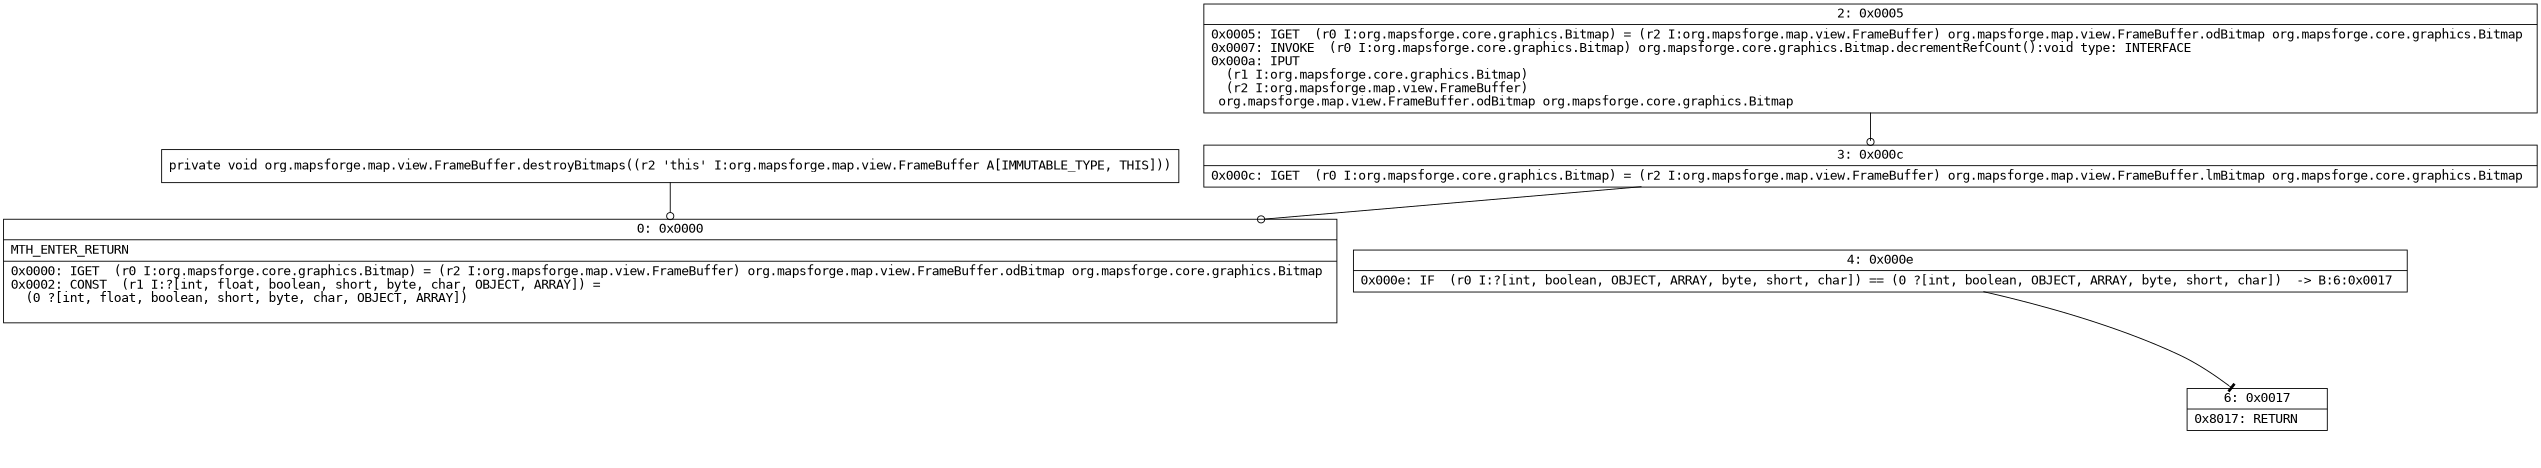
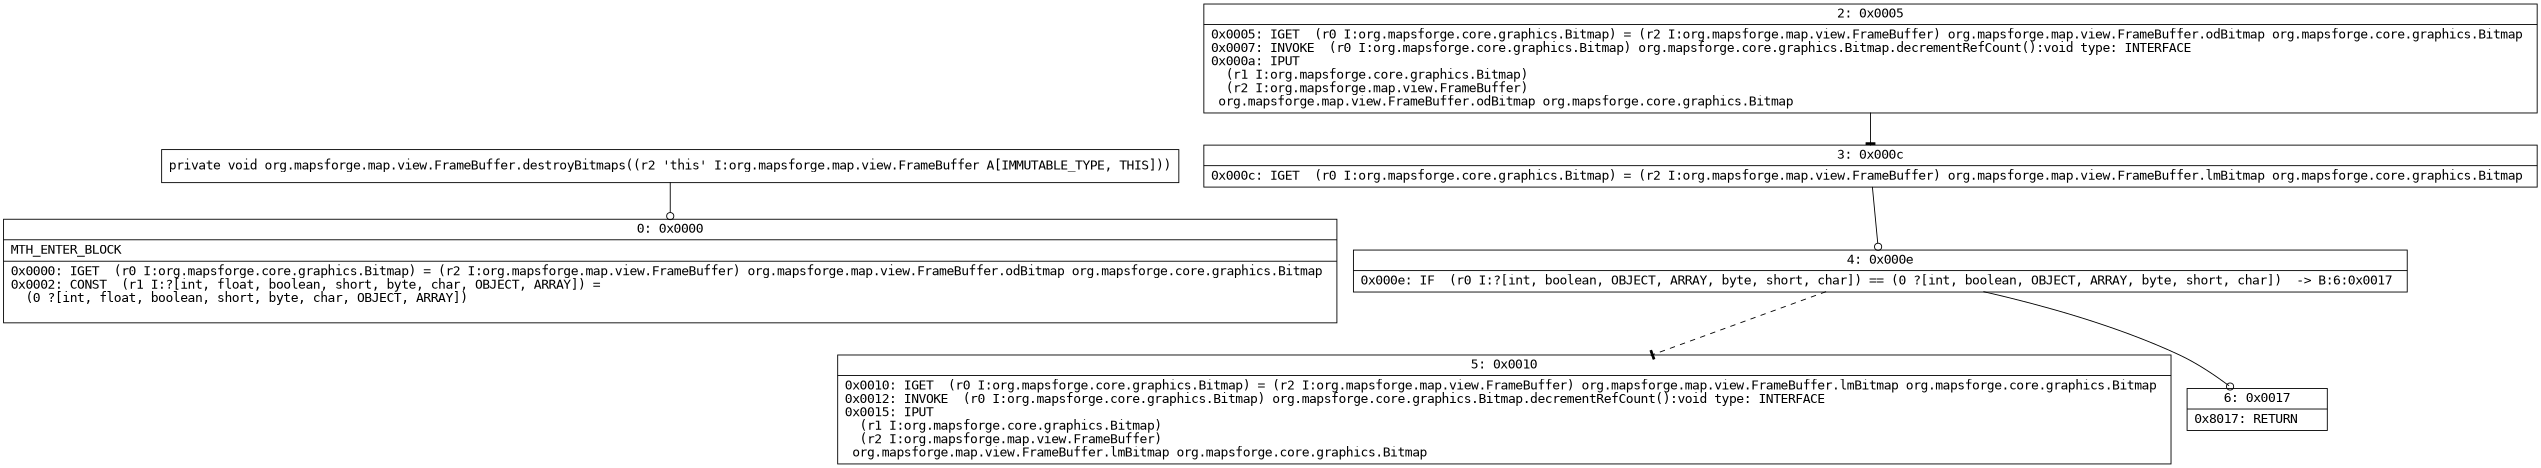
edge "2: 0x0005" -> "3: 0x000c": arrowhead odot -> tee
edge "3: 0x000c" -> "0: 0x0000": now "3: 0x000c" -> "4: 0x000e"
node "0: 0x0000": text "MTH_ENTER_RETURN" -> "MTH_ENTER_BLOCK"
edge "4: 0x000e" -> "6: 0x0017": arrowhead tee -> odot
node "5: 0x0010": added
